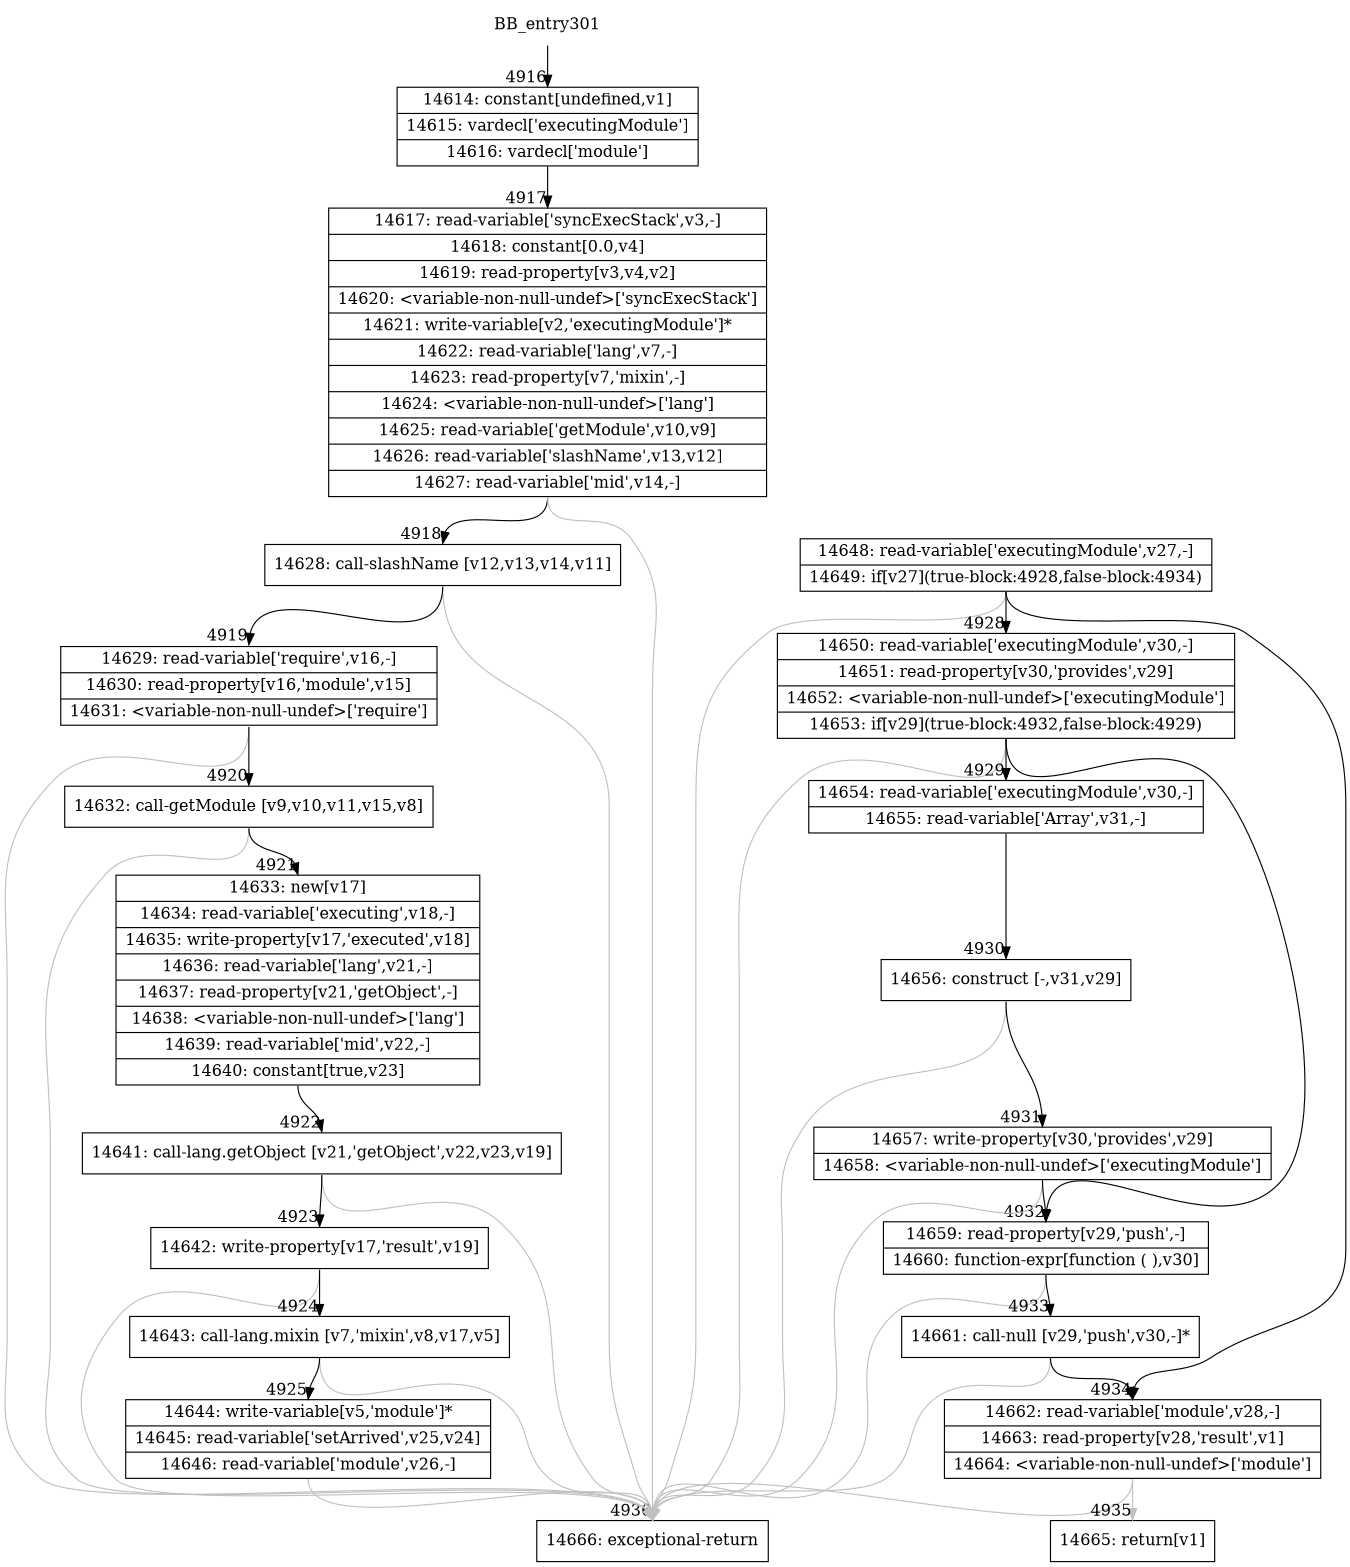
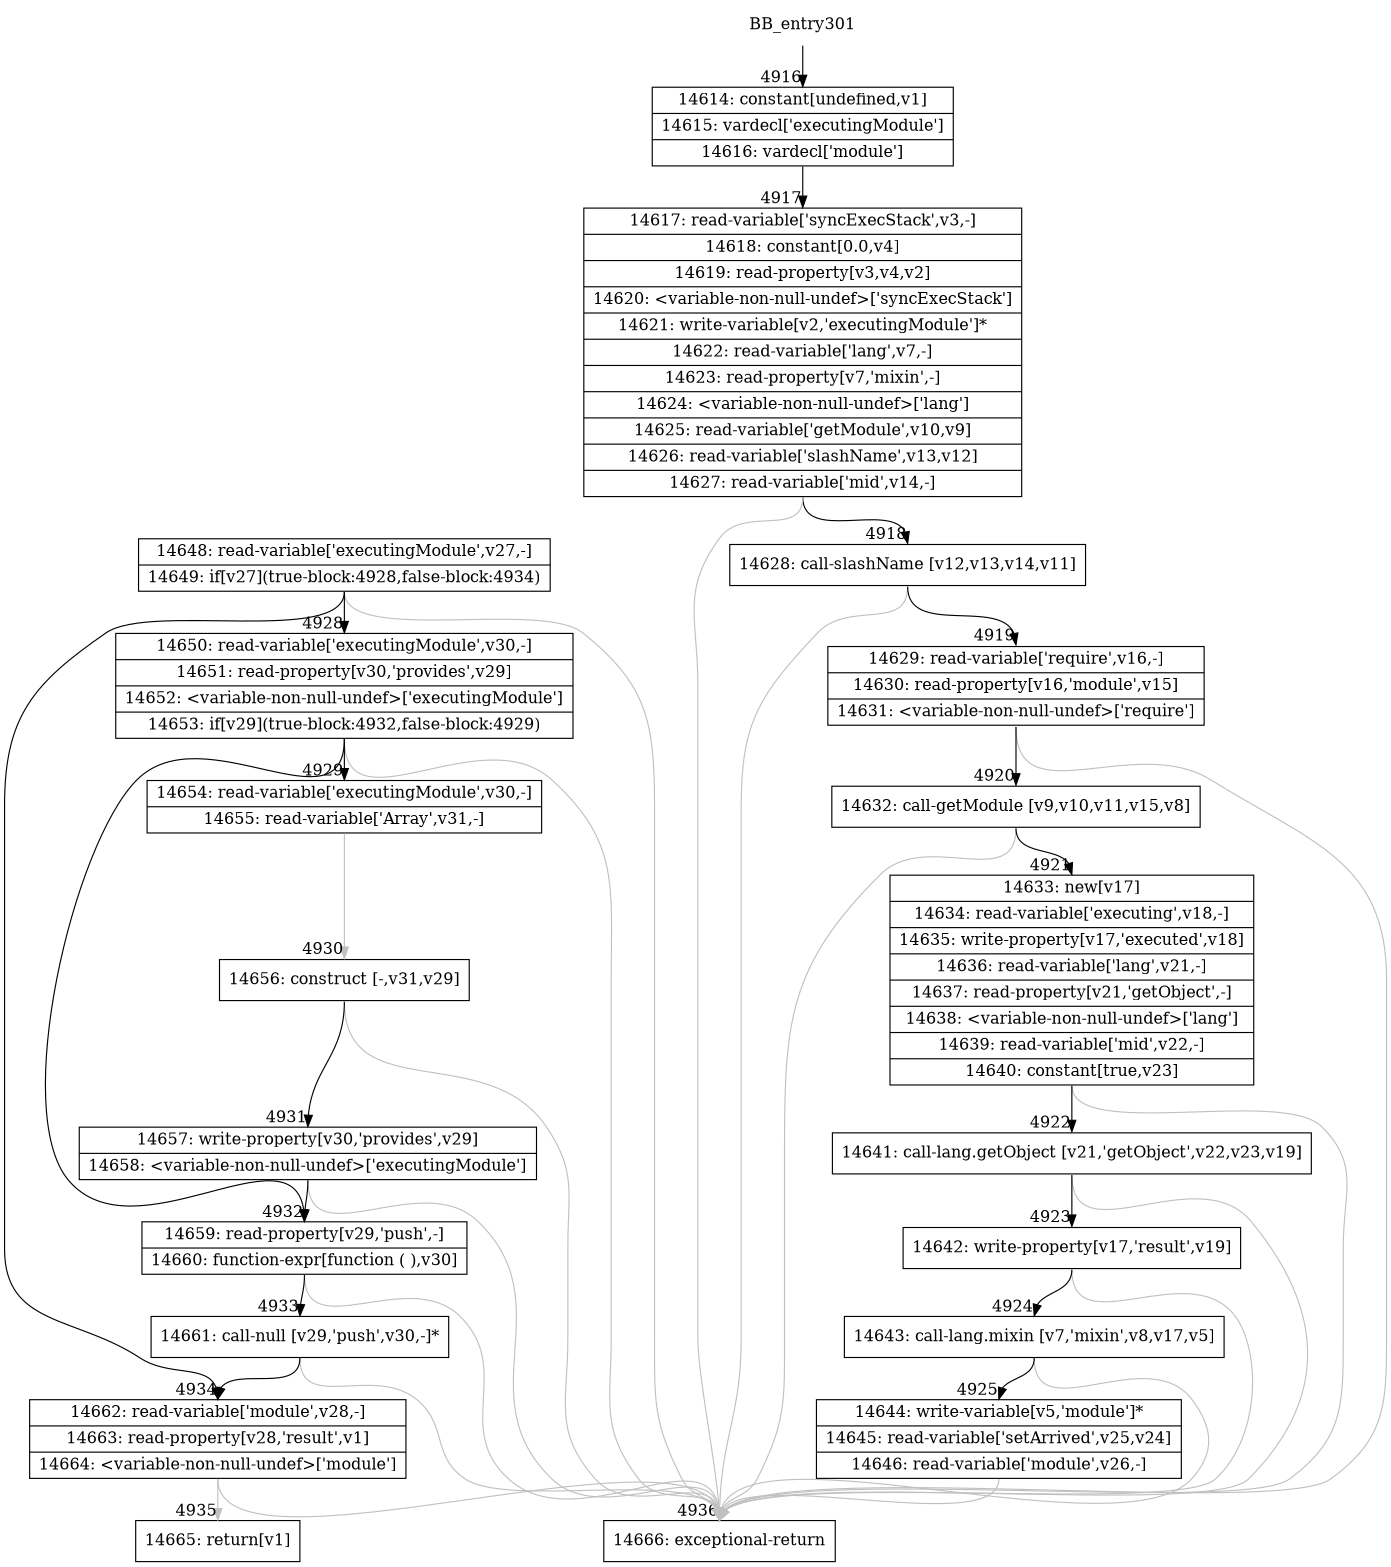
edge "14654: read-variable['executingModule',v30,-]" -> "14656: construct [-,v31,v29]": color black -> gray
edge "14633: new[v17]" -> "14666: exceptional-return": added
